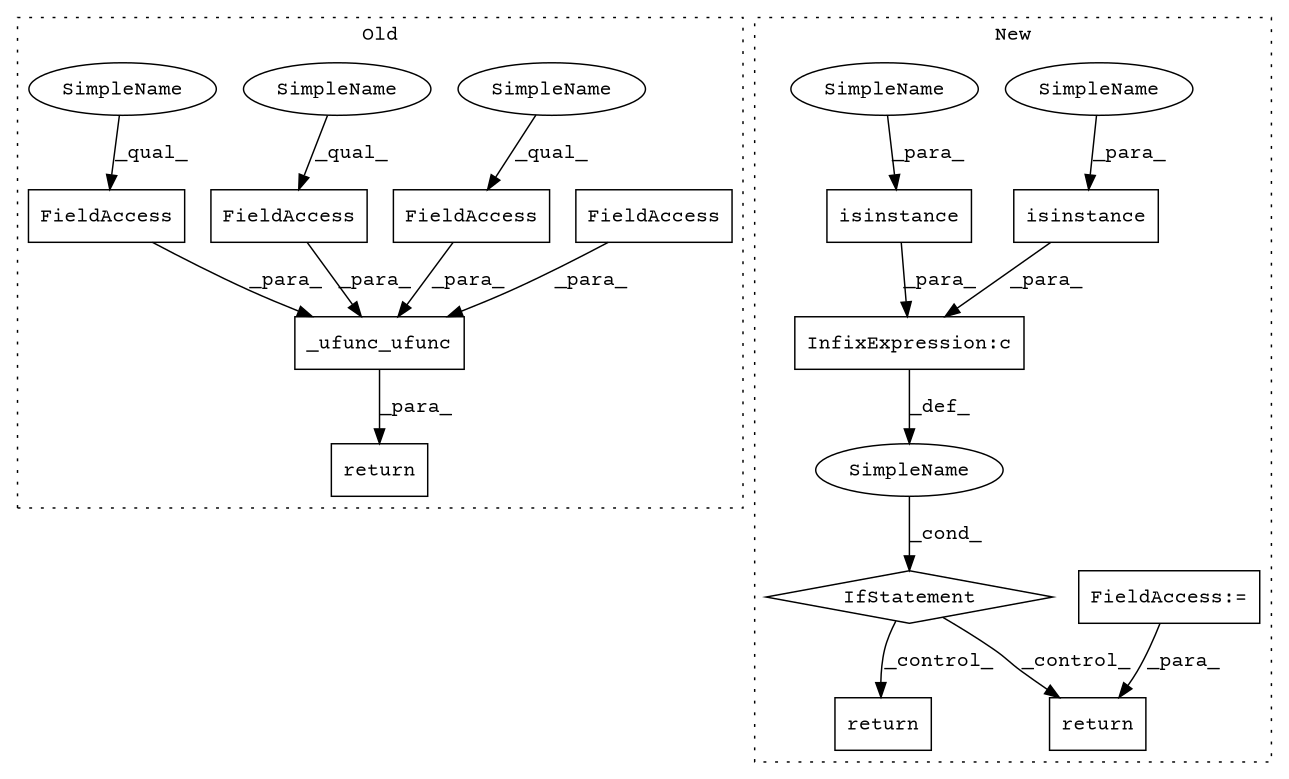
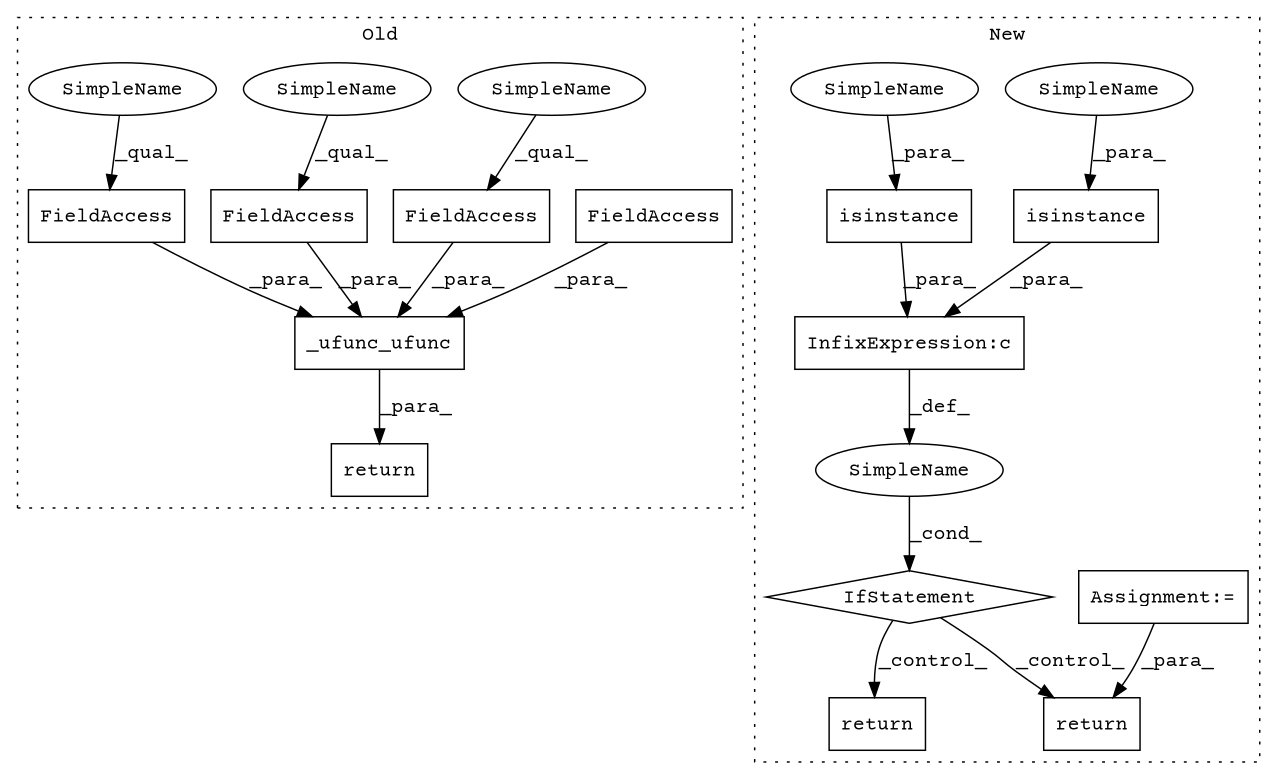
node "FieldAccess:=": label "FieldAccess:=" -> "Assignment:="
